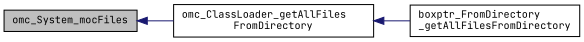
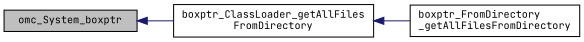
node "omc_System_mocFiles": label "omc_System_mocFiles" -> "omc_System_boxptr"
node "omc_ClassLoader_getAllFiles FromDirectory": label "omc_ClassLoader_getAllFiles FromDirectory" -> "boxptr_ClassLoader_getAllFiles FromDirectory"
